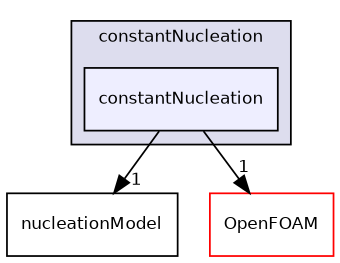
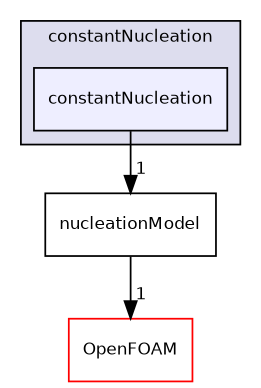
edge "constantNucleation" -> "OpenFOAM": now "nucleationModel" -> "OpenFOAM"
